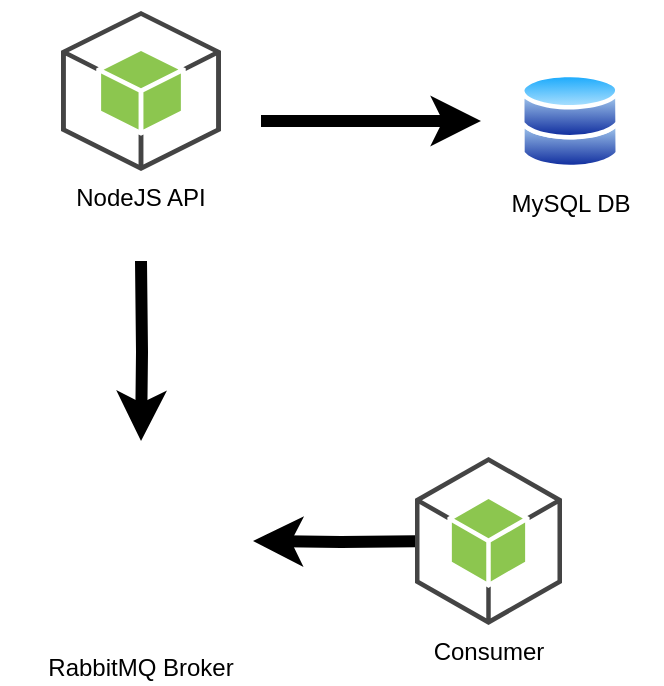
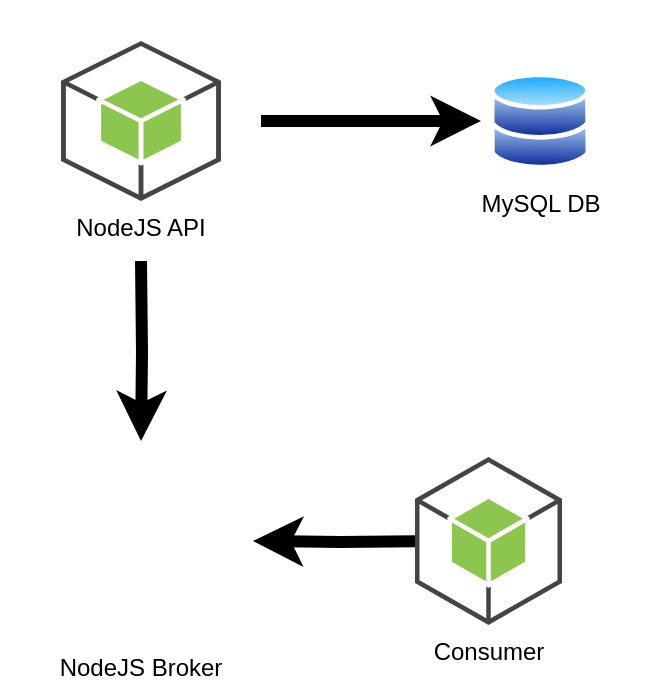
node "NodeJS API": moved (141, 91) -> (141, 121)
node "MySQL DB": moved (571, 122) -> (541, 122)
node "RabbitMQ Broker": label "RabbitMQ Broker" -> "NodeJS Broker"
